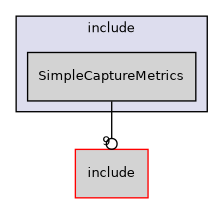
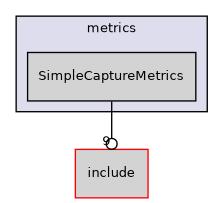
cluster "include": label "include" -> "metrics"
